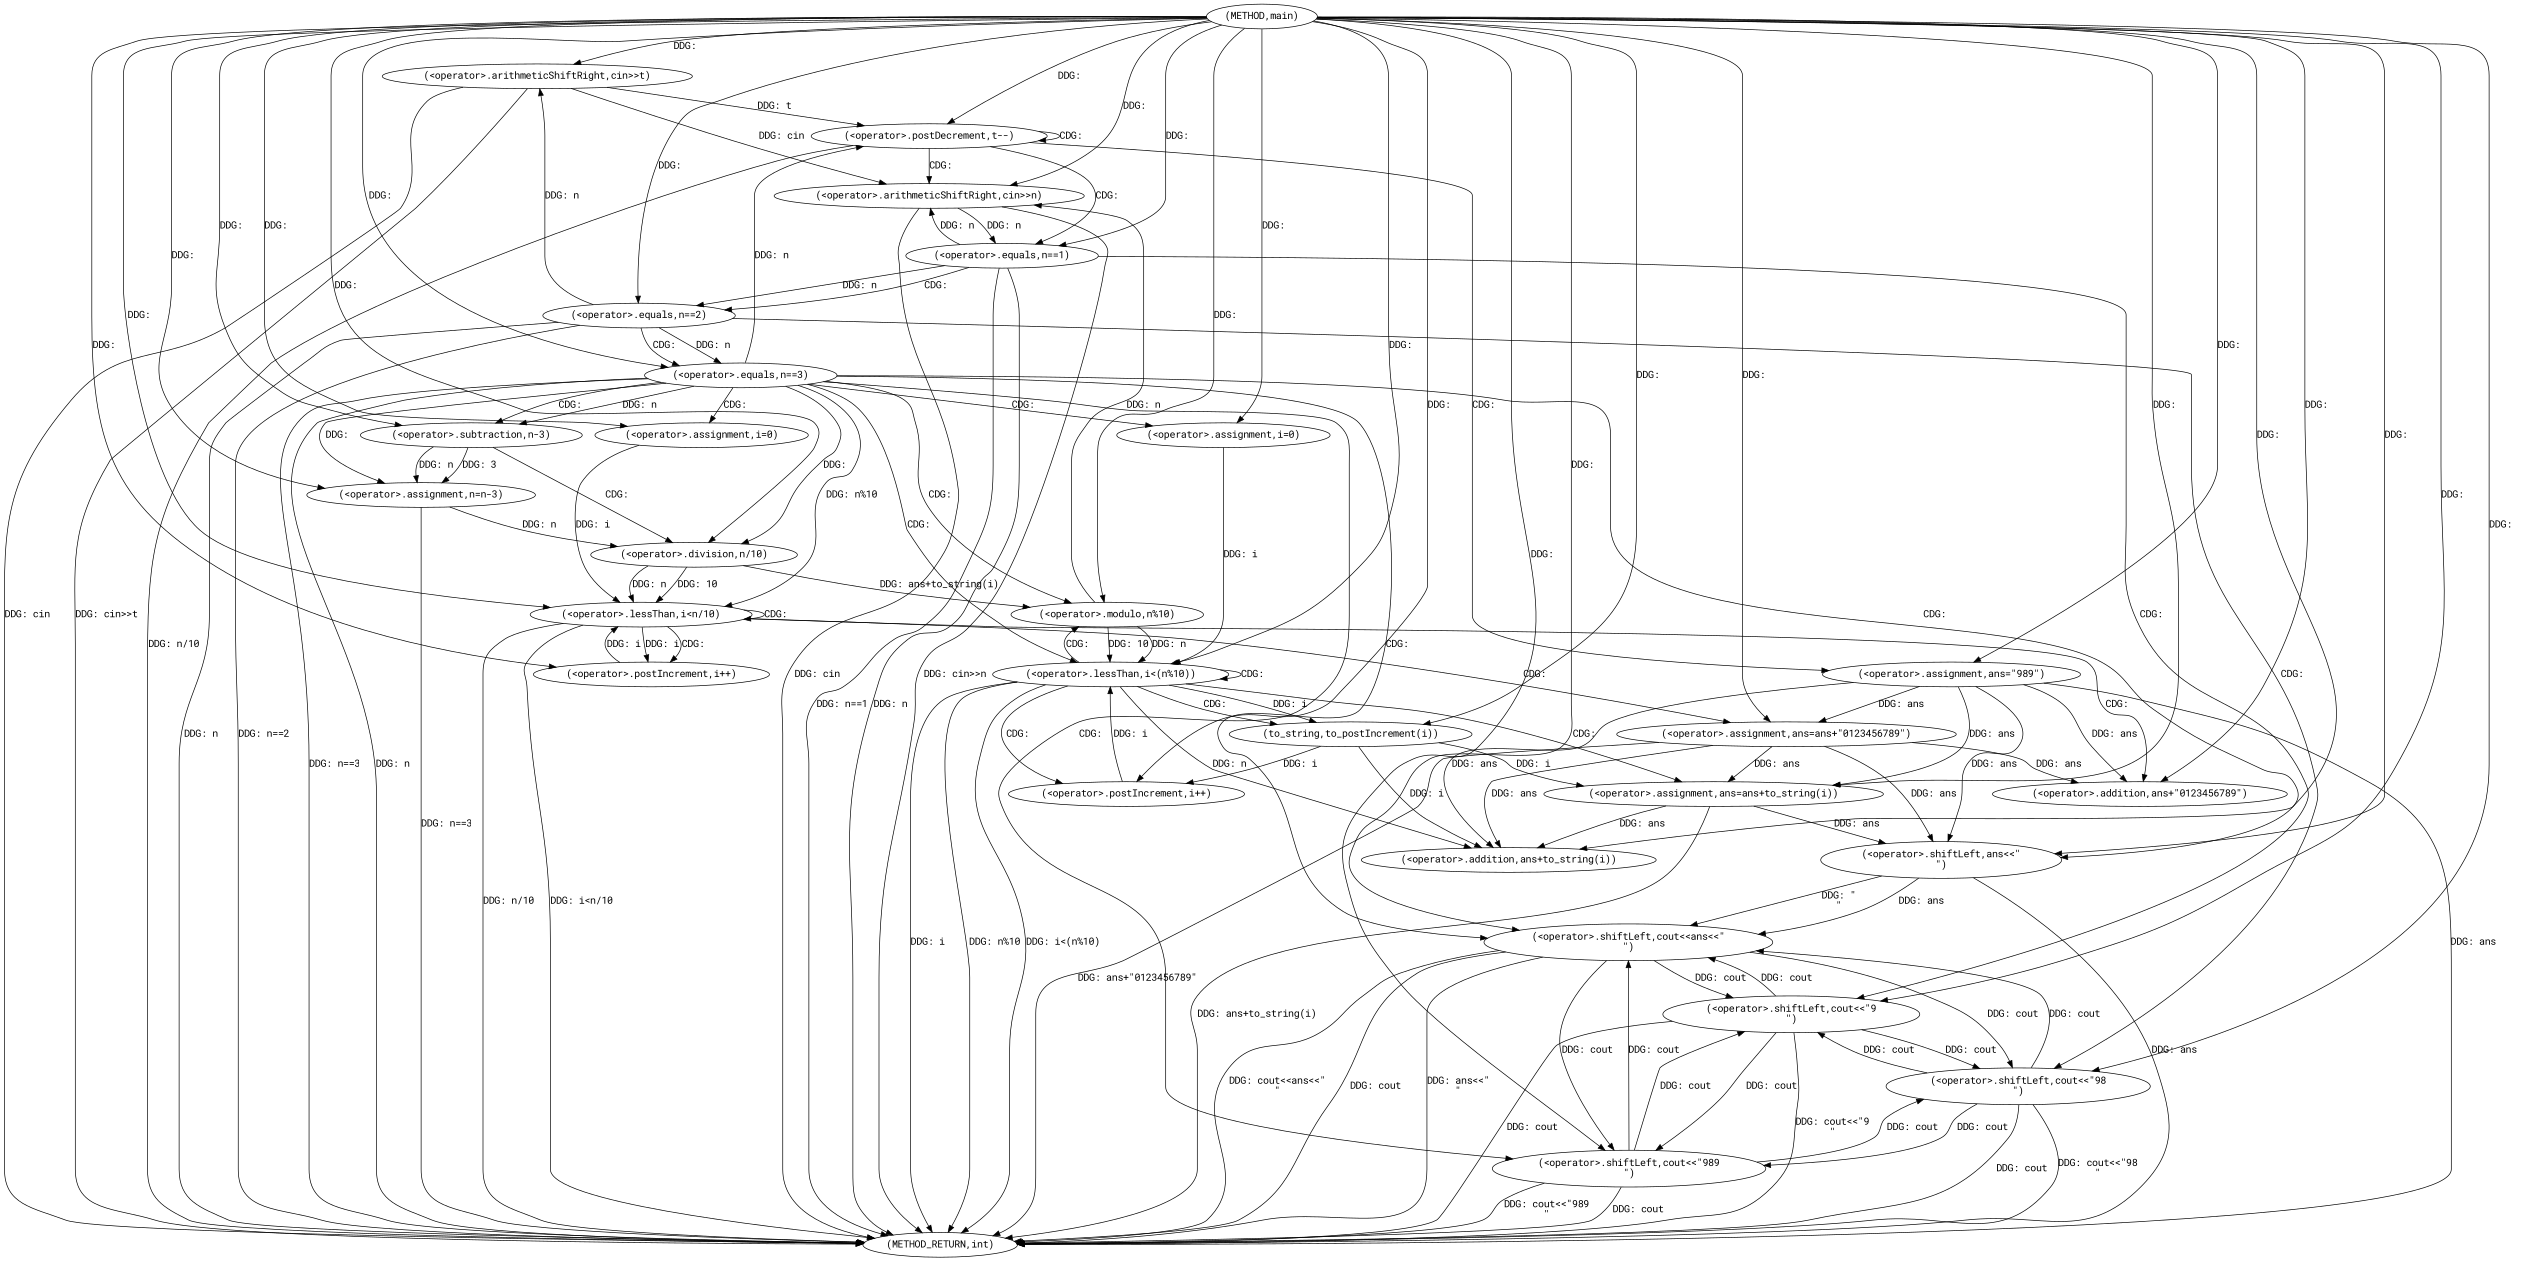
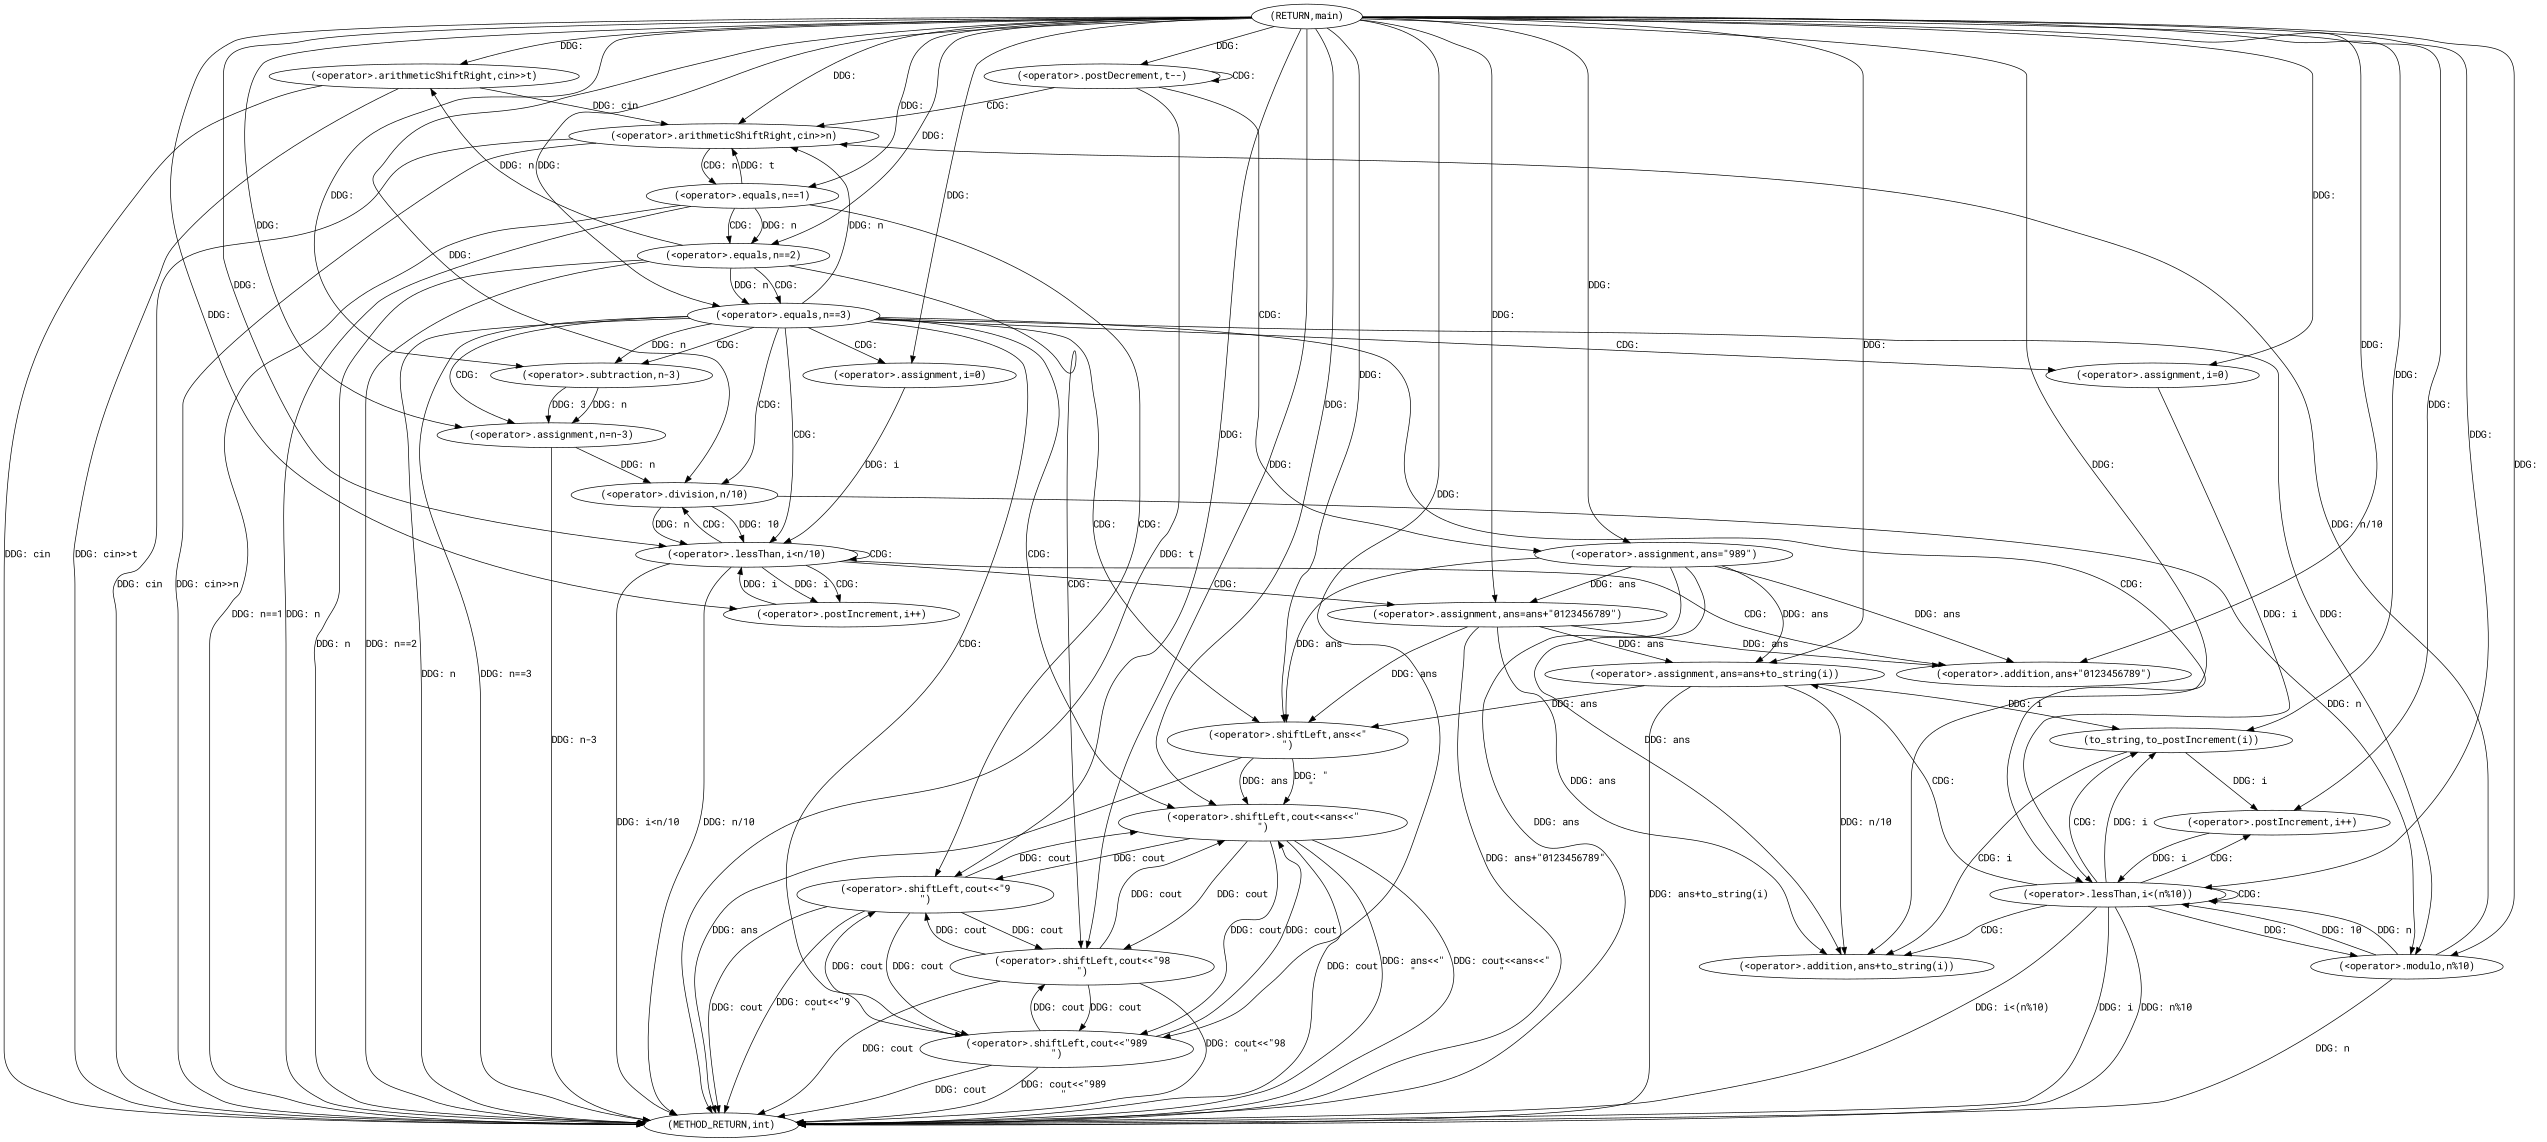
node "(METHOD,main)": label "(METHOD,main)" -> "(RETURN,main)"
edge "(<operator>.arithmeticShiftRight,cin>>t)" -> "(<operator>.postDecrement,t--)": removed, label "DDG: t"
edge "(<operator>.postDecrement,t--)" -> "(<operator>.equals,n==1)": removed, label "CDG:"
edge "(<operator>.equals,n==3)" -> "(<operator>.postDecrement,t--)": now "(<operator>.equals,n==3)" -> "(<operator>.arithmeticShiftRight,cin>>n)"
edge "(<operator>.equals,n==1)" -> "(<operator>.arithmeticShiftRight,cin>>n)": label "DDG: n" -> "DDG: t"
edge "(<operator>.arithmeticShiftRight,cin>>n)" -> "(<operator>.equals,n==1)": label "DDG: n" -> "CDG: n"
edge "(<operator>.modulo,n%10)" -> "(<operator>.arithmeticShiftRight,cin>>n)": label "DDG: n" -> "DDG: n/10"
edge "(<operator>.equals,n==3)" -> "(<operator>.assignment,n=n-3)": label "DDG: " -> "CDG: "
edge "(<operator>.equals,n==3)" -> "(<operator>.division,n/10)": label "DDG: " -> "CDG: "
edge "(<operator>.equals,n==3)" -> "(<operator>.lessThan,i<n/10)": label "DDG: n%10" -> "CDG: "
edge "(<operator>.equals,n==3)" -> "(<operator>.modulo,n%10)": label "CDG: " -> "DDG: "
edge "(<operator>.subtraction,n-3)" -> "(<operator>.division,n/10)": now "(<operator>.lessThan,i<n/10)" -> "(<operator>.division,n/10)"
edge "(<operator>.division,n/10)" -> "(<operator>.modulo,n%10)": label "DDG: ans+to_string(i)" -> "DDG: n"
edge "(<operator>.postDecrement,t--)" -> "(METHOD_RETURN,int)": label "DDG: n/10" -> "DDG: t"
edge "(<operator>.lessThan,i<(n%10))" -> "(<operator>.modulo,n%10)": label "CDG: " -> "DDG: "
edge "(<operator>.lessThan,i<(n%10))" -> "(<operator>.addition,ans+to_string(i))": label "DDG: n" -> "CDG: "
edge "(to_string,to_postIncrement(i))" -> "(<operator>.assignment,ans=ans+to_string(i))": reversed
edge "(to_string,to_postIncrement(i))" -> "(<operator>.addition,ans+to_string(i))": label "DDG: i" -> "CDG: i"
edge "(<operator>.assignment,n=n-3)" -> "(METHOD_RETURN,int)": label "DDG: n==3" -> "DDG: n-3"
edge "(<operator>.assignment,ans=ans+to_string(i))" -> "(<operator>.addition,ans+to_string(i))": label "DDG: ans" -> "DDG: n/10"
edge "(<operator>.modulo,n%10)" -> "(METHOD_RETURN,int)": added, label "DDG: n"
